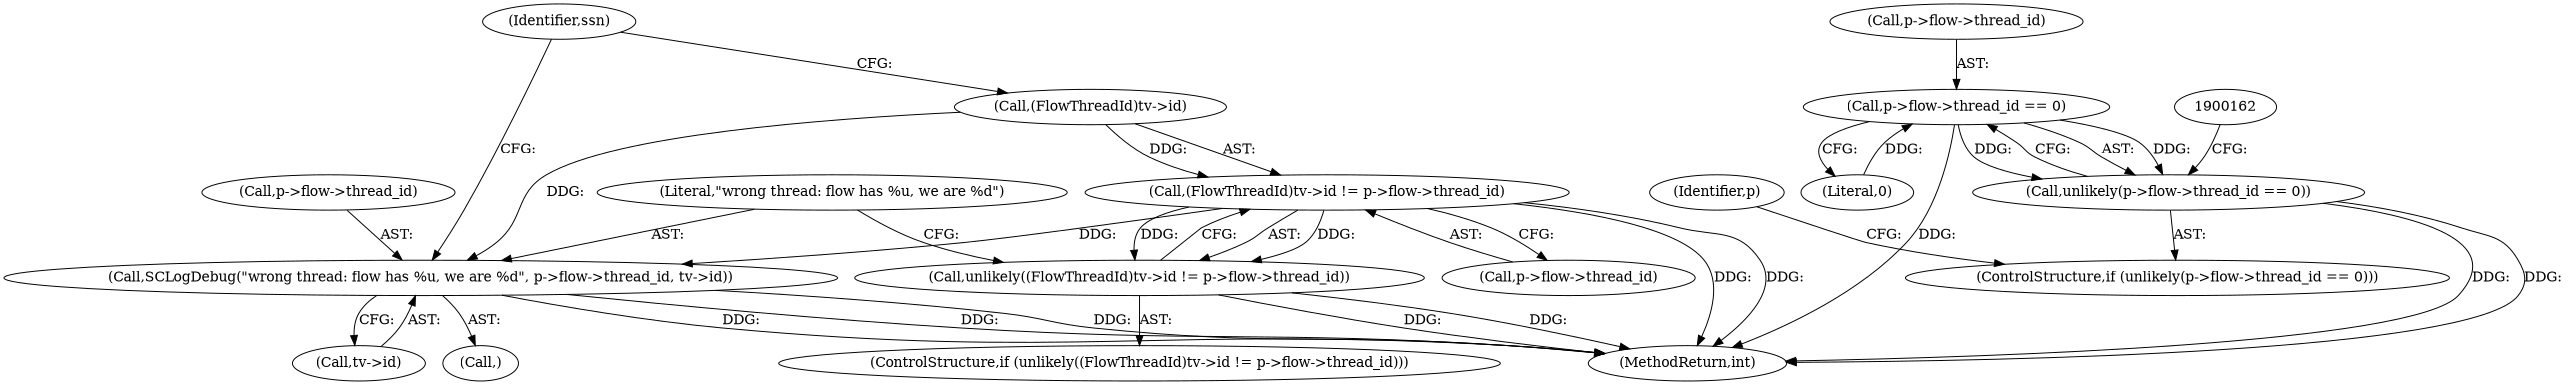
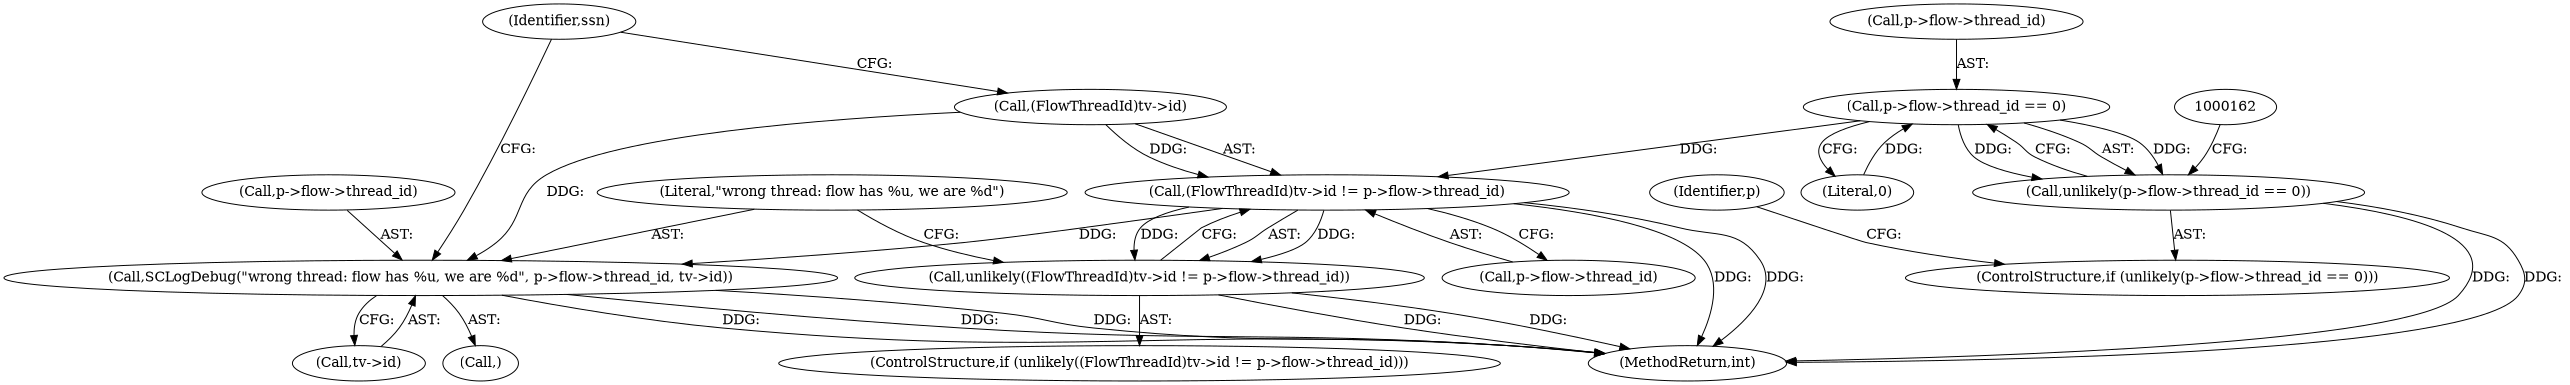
node "1900162": label "1900162" -> "1000162"
edge "(Call,p->flow->thread_id == 0)" -> "(MethodReturn,int)": now "(Call,p->flow->thread_id == 0)" -> "(Call,(FlowThreadId)tv->id != p->flow->thread_id)"
